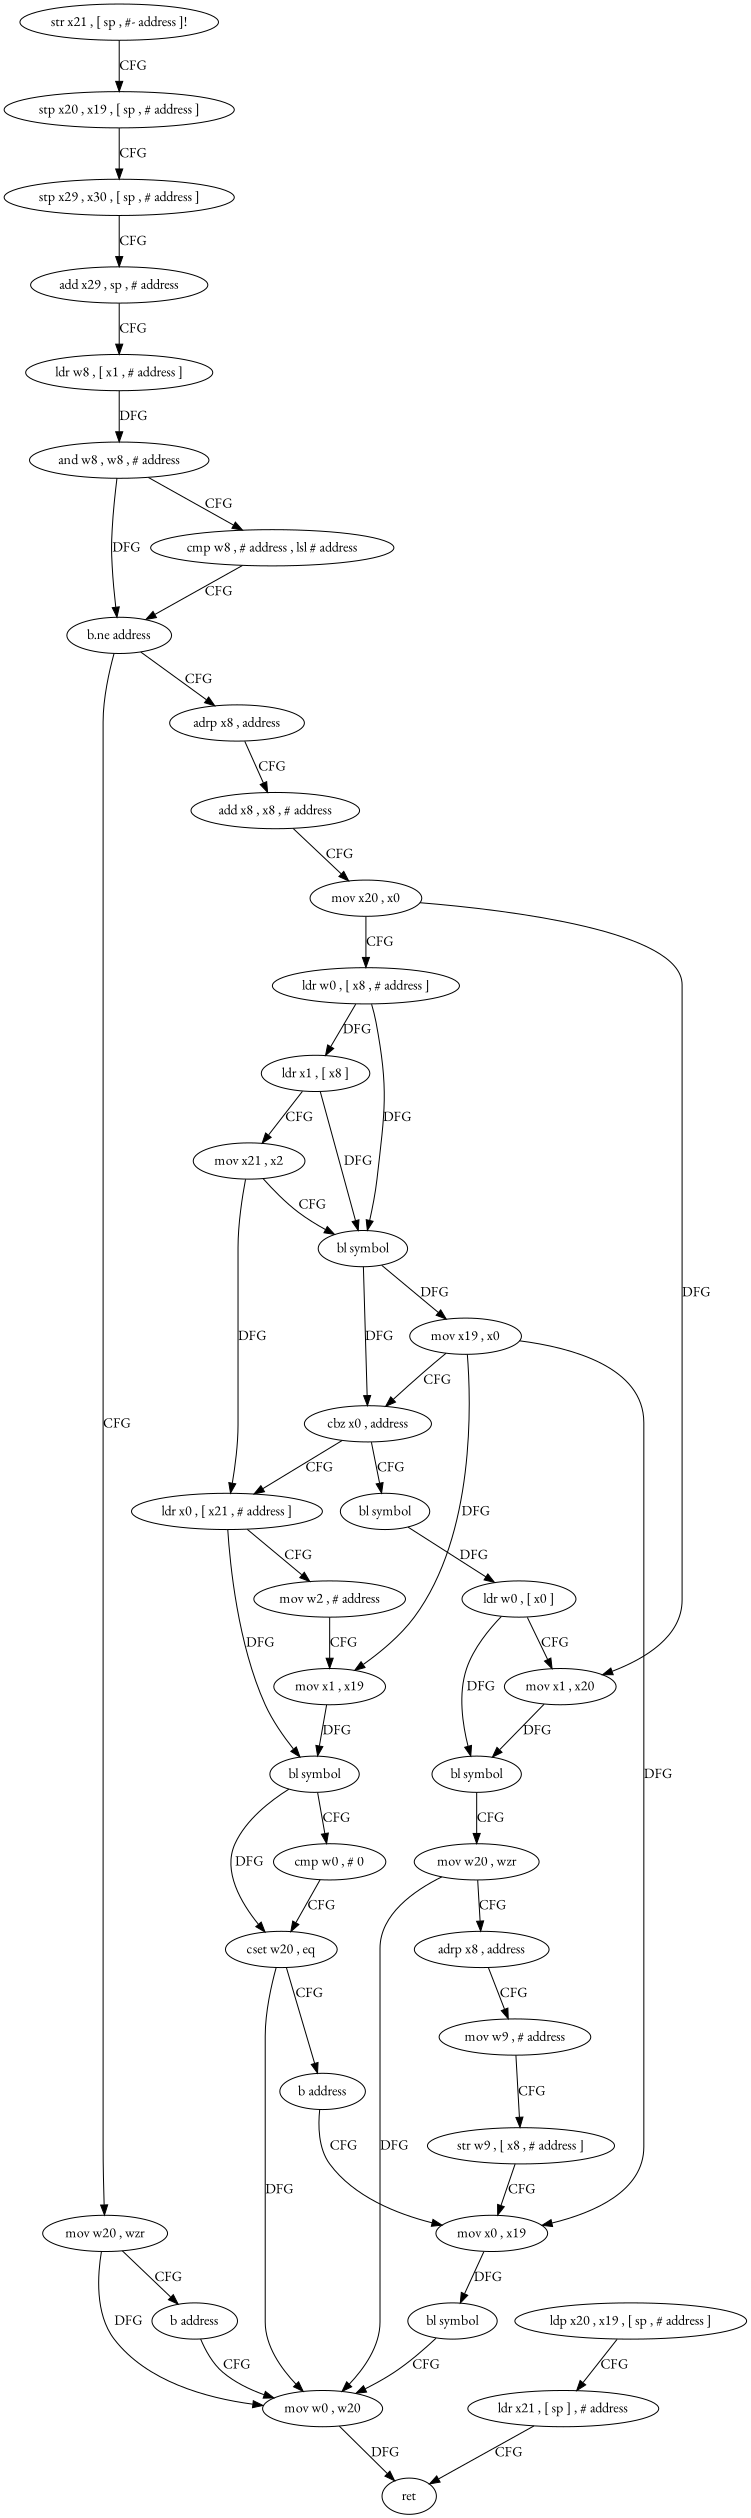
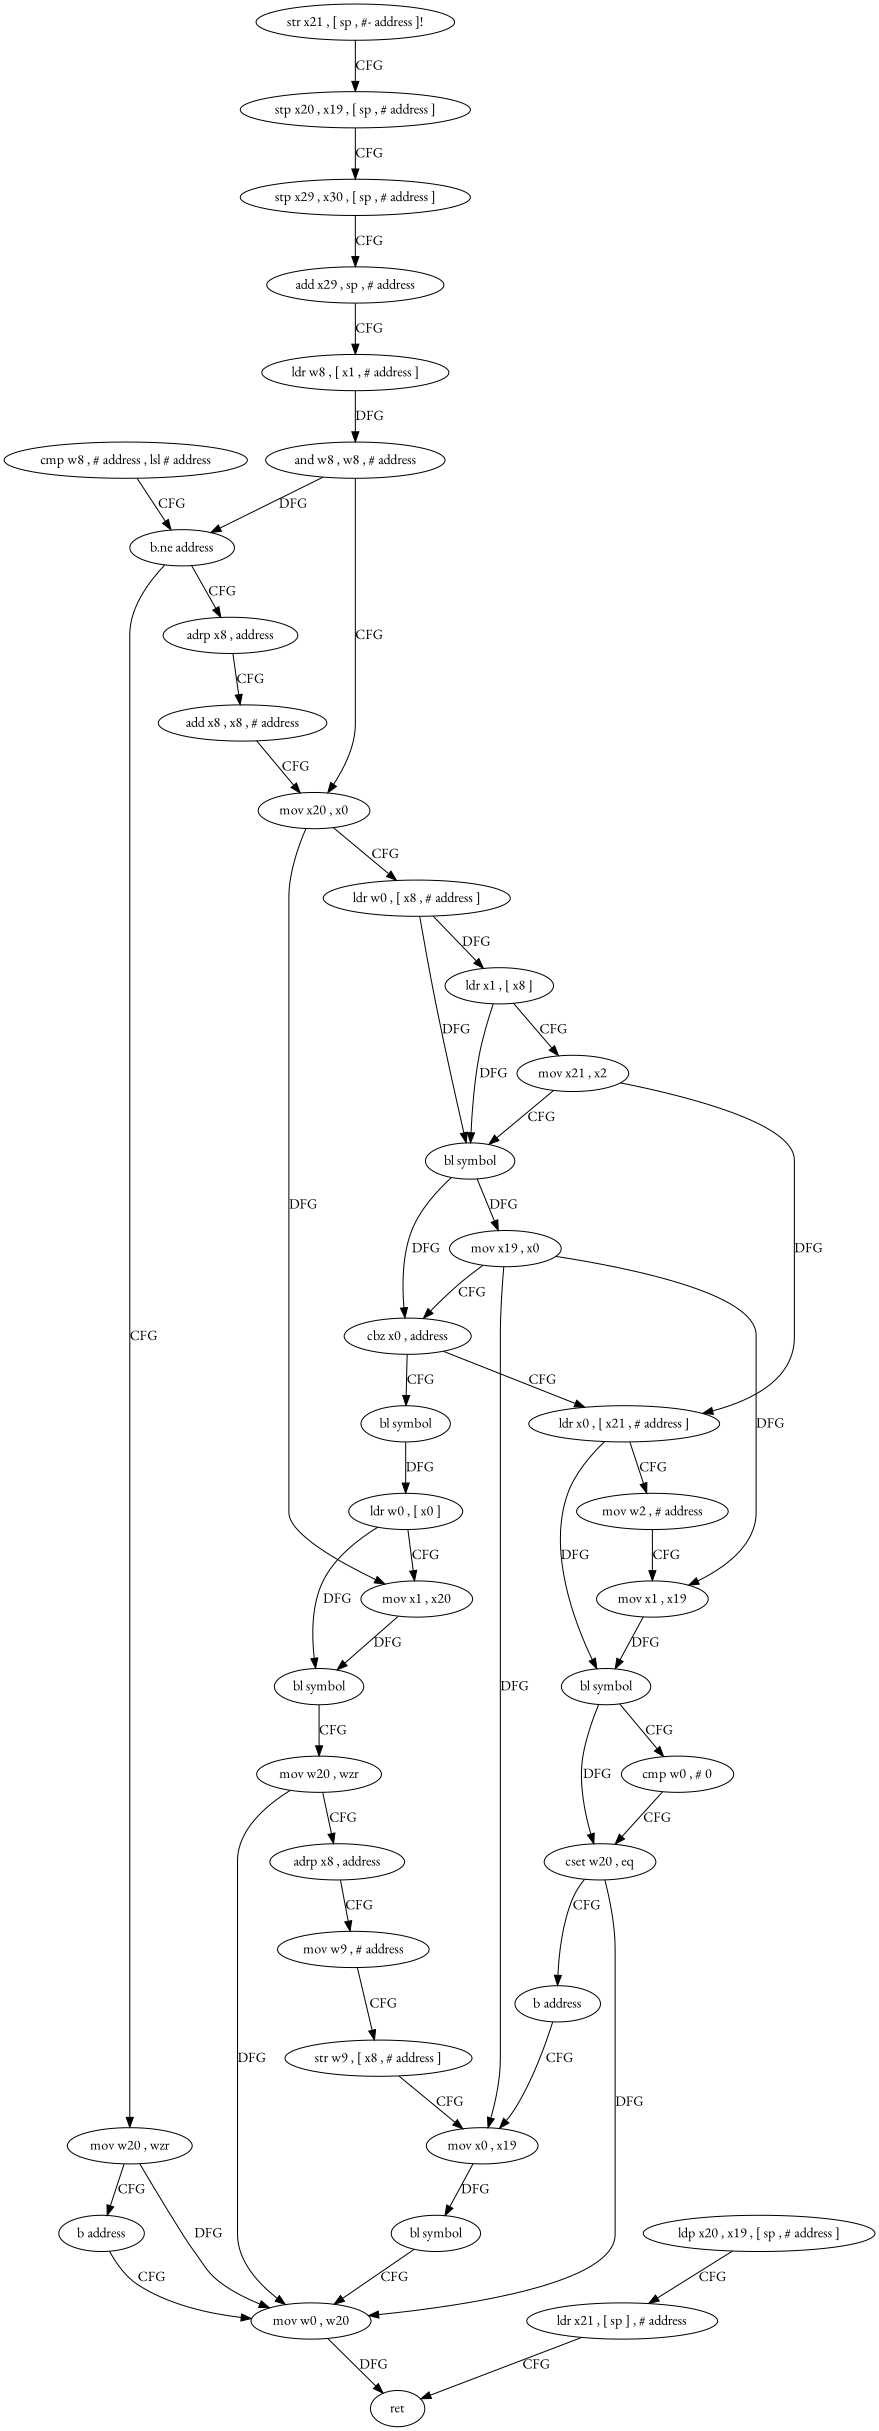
edge "and w8 , w8 , # address" -> "cmp w8 , # address , lsl # address": now "and w8 , w8 , # address" -> "mov x20 , x0"
